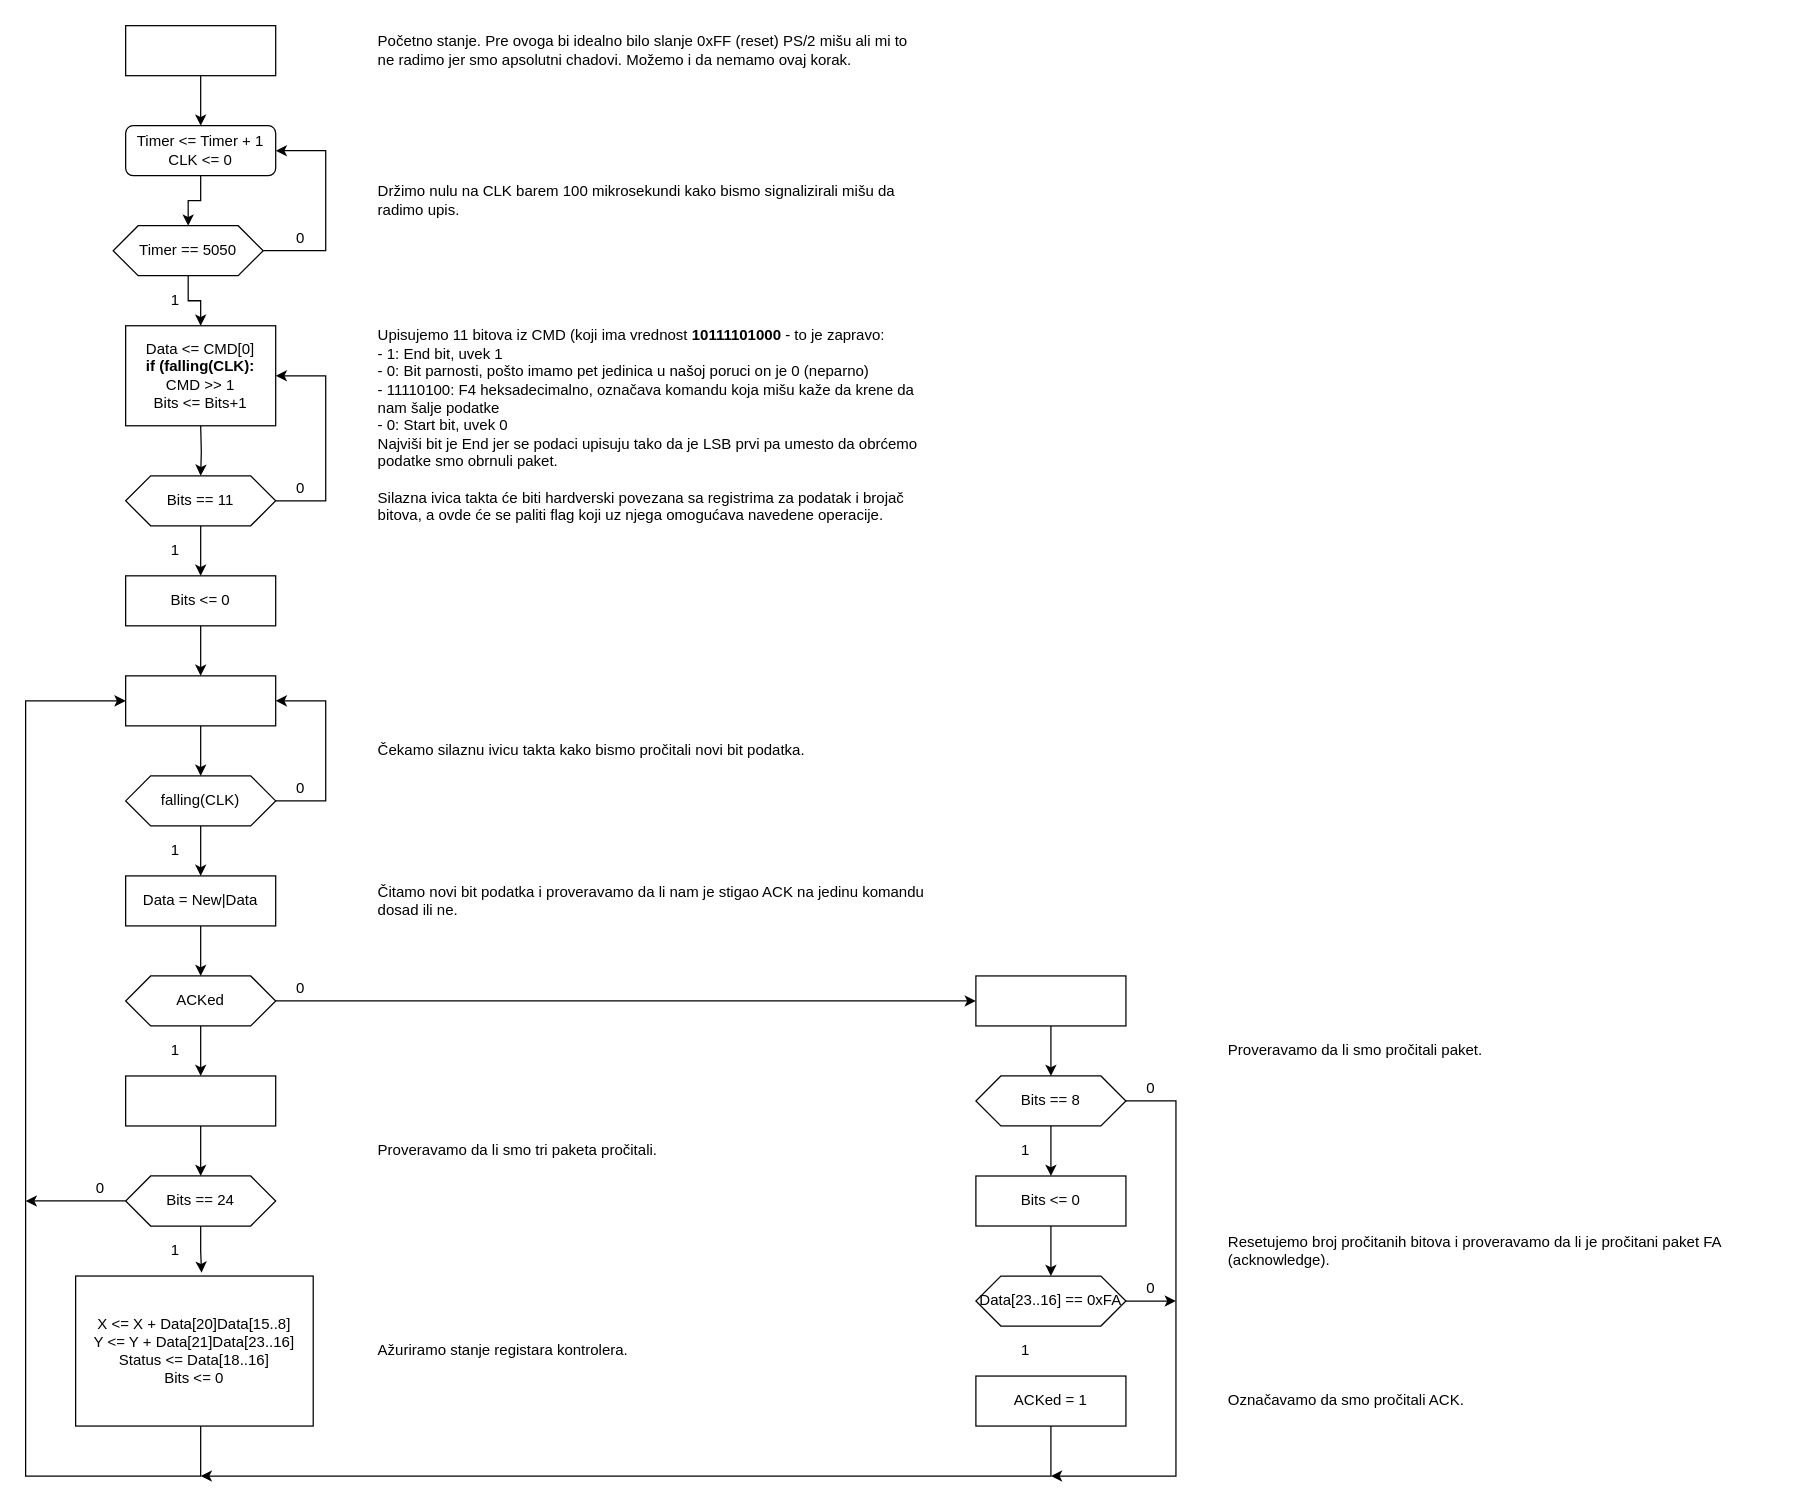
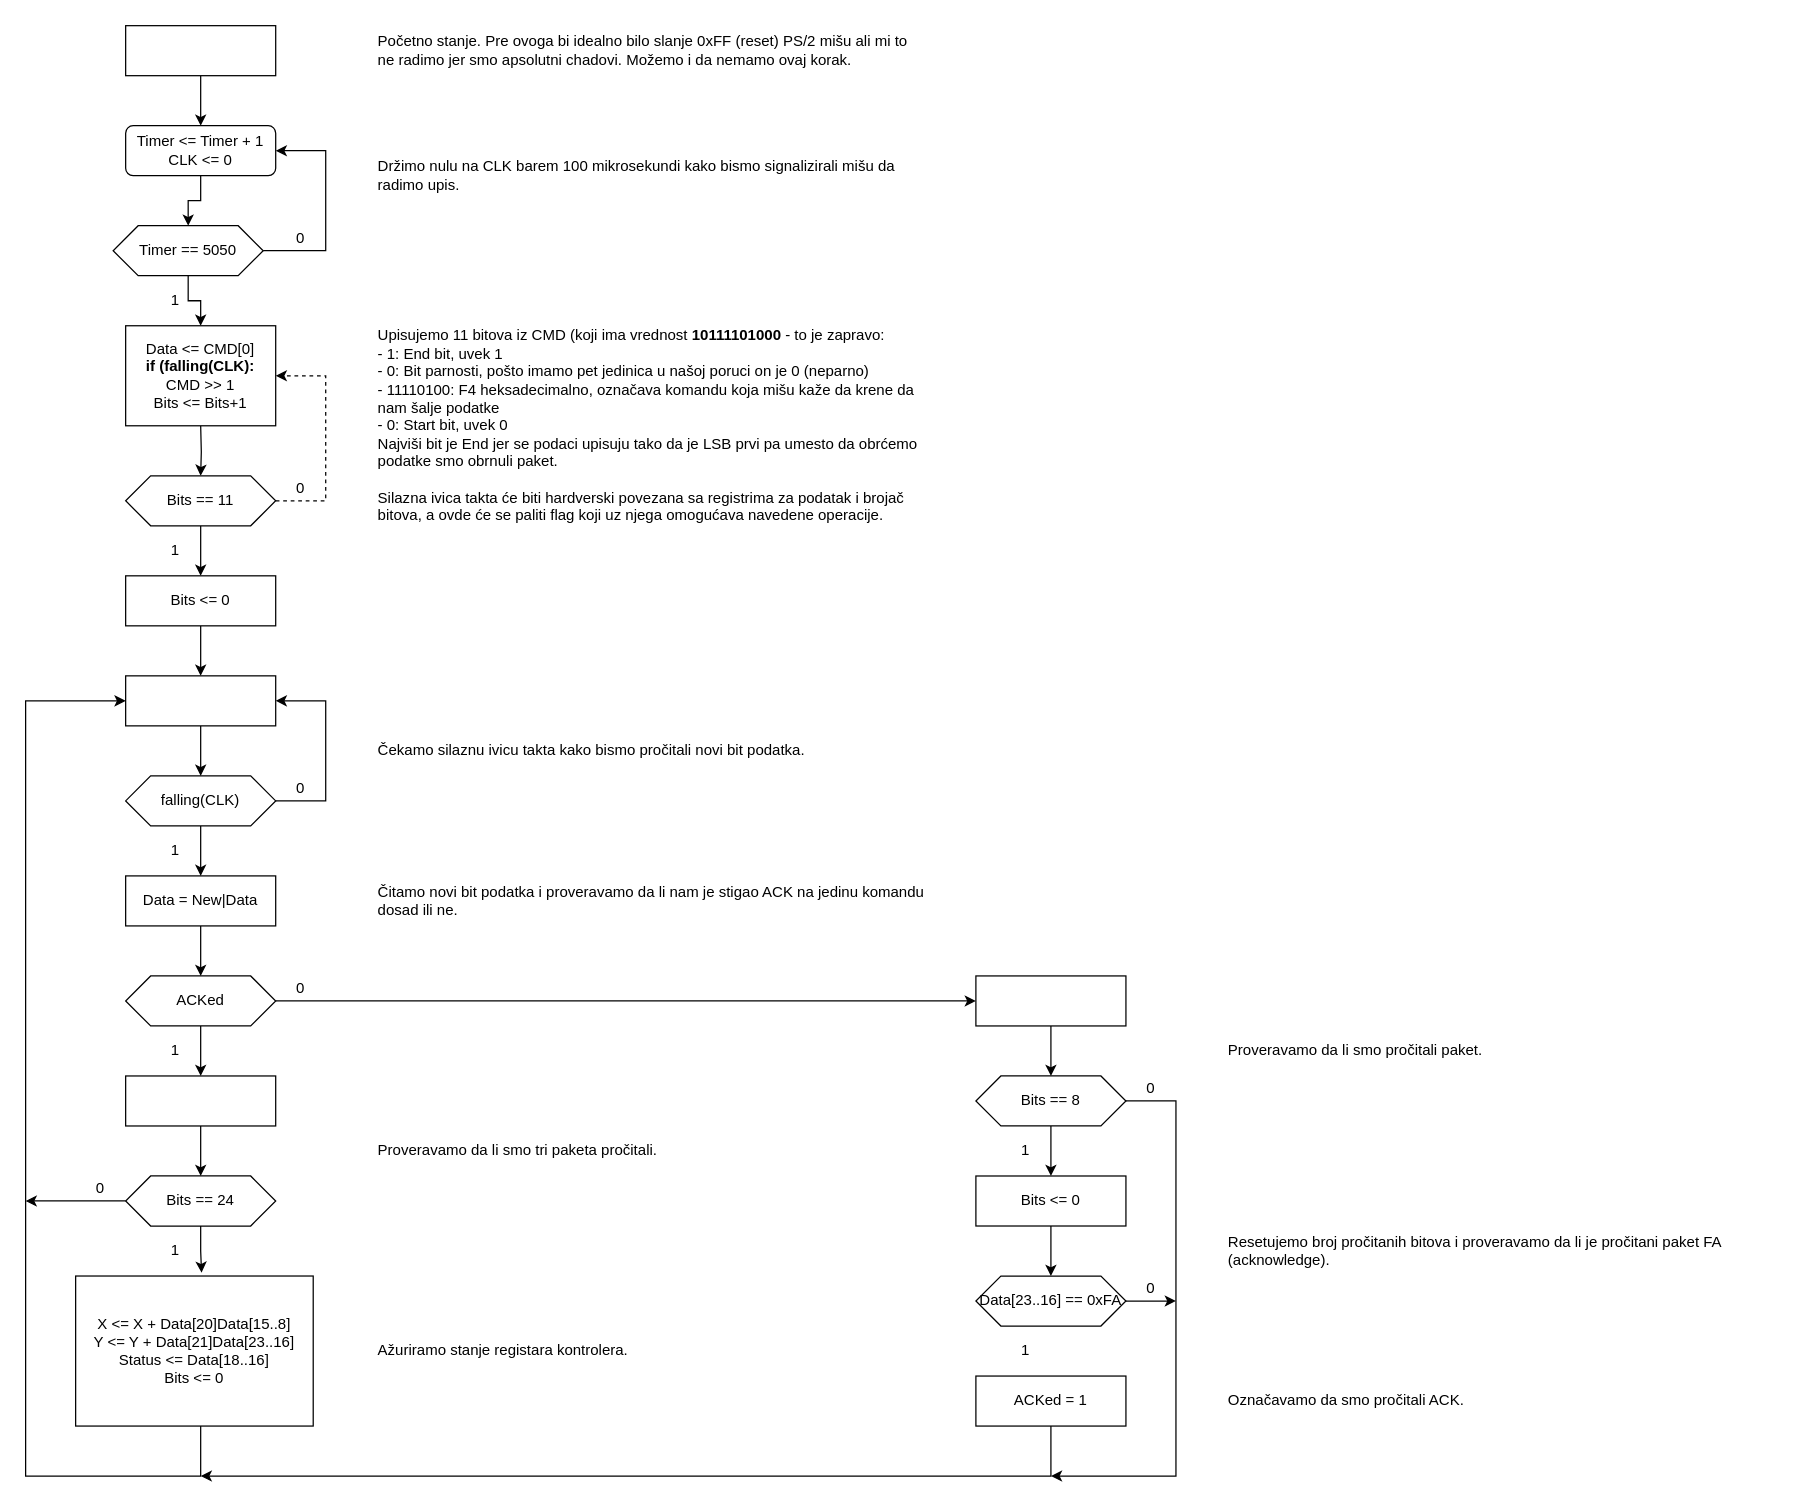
node "Držimo nulu na CLK barem 100 mikrosekundi kako bismo signalizirali mišu da radimo upis.": moved (651, 201) -> (651, 176)
edge "Bits == 11" -> "Data <= CMD[0] if (falling(CLK): CMD >> 1 Bits <= Bits+1": style solid -> dashed
